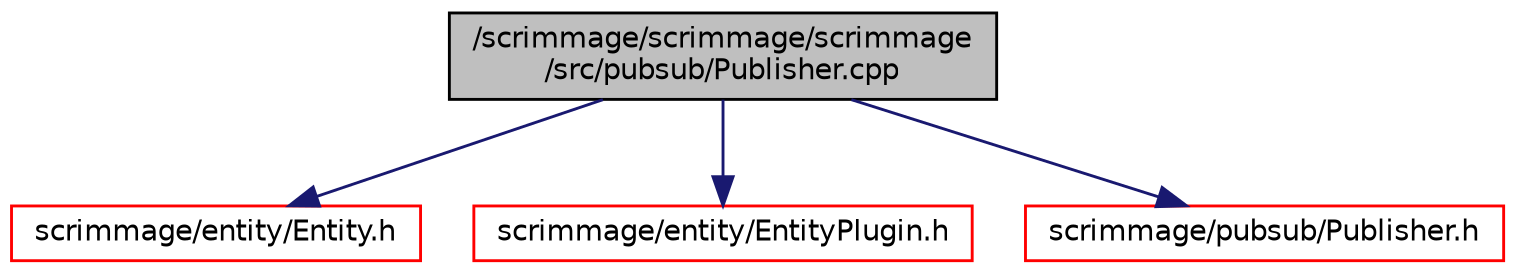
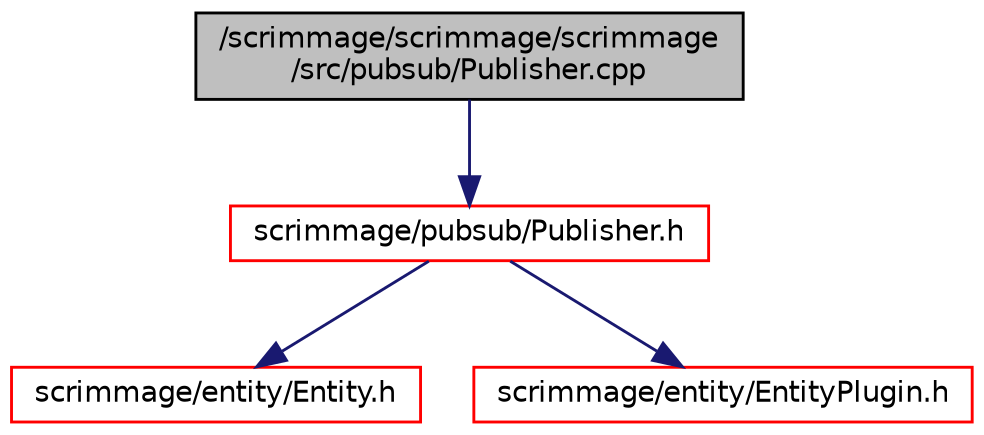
edge "/scrimmage/scrimmage/scrimmage /src/pubsub/Publisher.cpp" -> "scrimmage/entity/EntityPlugin.h": now "scrimmage/pubsub/Publisher.h" -> "scrimmage/entity/EntityPlugin.h"
edge "/scrimmage/scrimmage/scrimmage /src/pubsub/Publisher.cpp" -> "scrimmage/entity/Entity.h": now "scrimmage/pubsub/Publisher.h" -> "scrimmage/entity/Entity.h"
